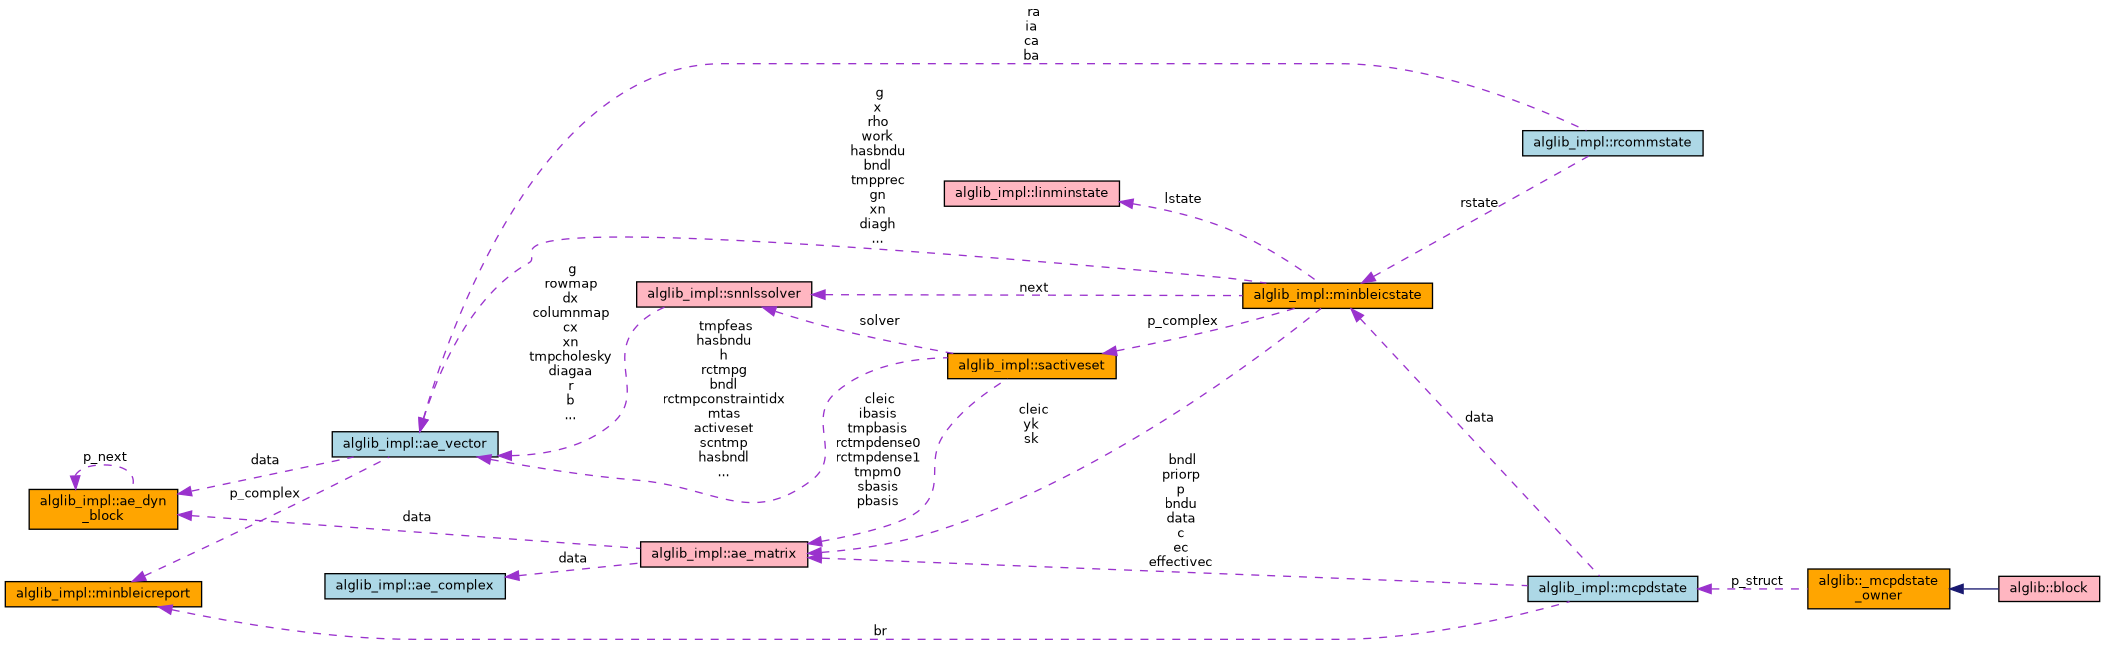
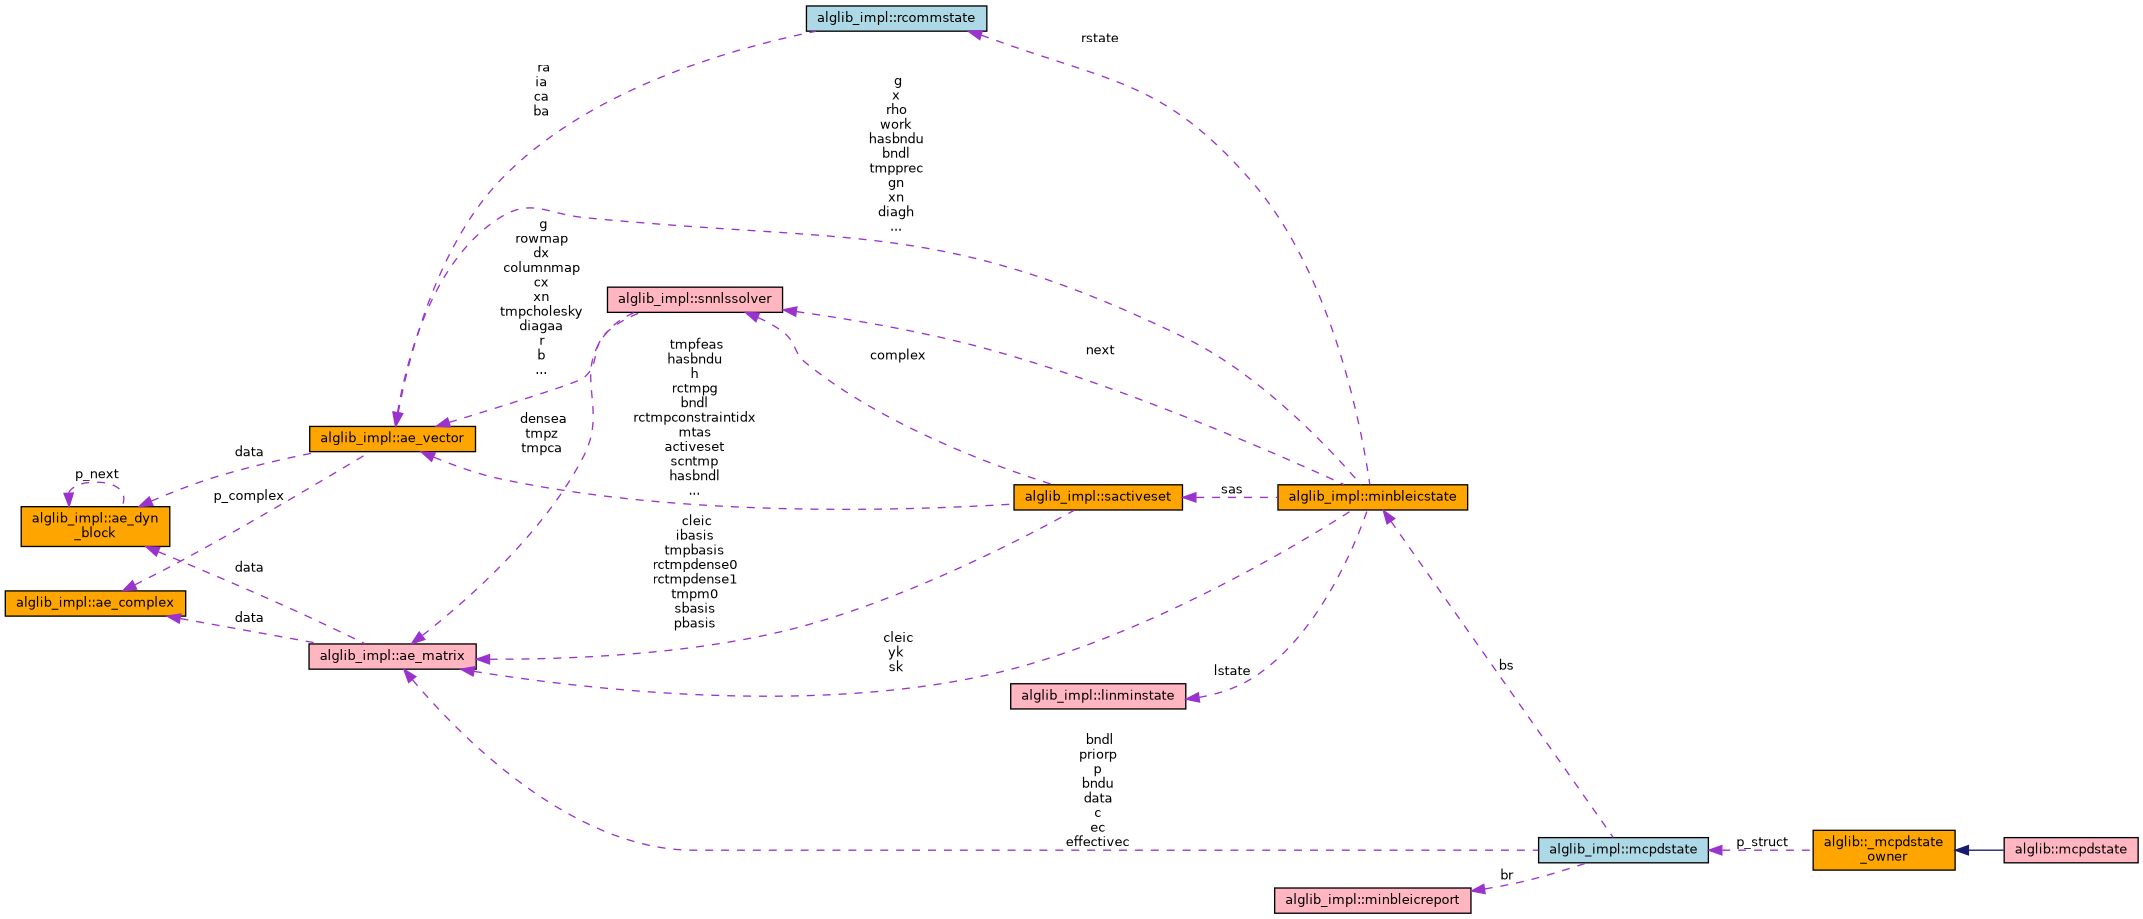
edge "alglib_impl::rcommstate" -> "alglib_impl::minbleicstate": reversed
edge "alglib_impl::sactiveset" -> "alglib_impl::snnlssolver": label " solver" -> " complex"
edge "alglib_impl::minbleicstate" -> "alglib_impl::sactiveset": label " p_complex" -> " sas"
edge "alglib_impl::mcpdstate" -> "alglib_impl::minbleicstate": label " data" -> " bs"
node "alglib_impl::ae_vector": fillcolor lightblue -> orange
edge "alglib_impl::snnlssolver" -> "alglib_impl::ae_matrix": added, label "densea tmpz tmpca"
edge "alglib_impl::ae_vector" -> "alglib_impl::minbleicreport": now "alglib_impl::ae_vector" -> "alglib_impl::ae_complex"
node "alglib_impl::ae_complex": fillcolor lightblue -> orange
node "alglib::block": label "alglib::block" -> "alglib::mcpdstate"
node "alglib_impl::minbleicreport": fillcolor orange -> lightpink
